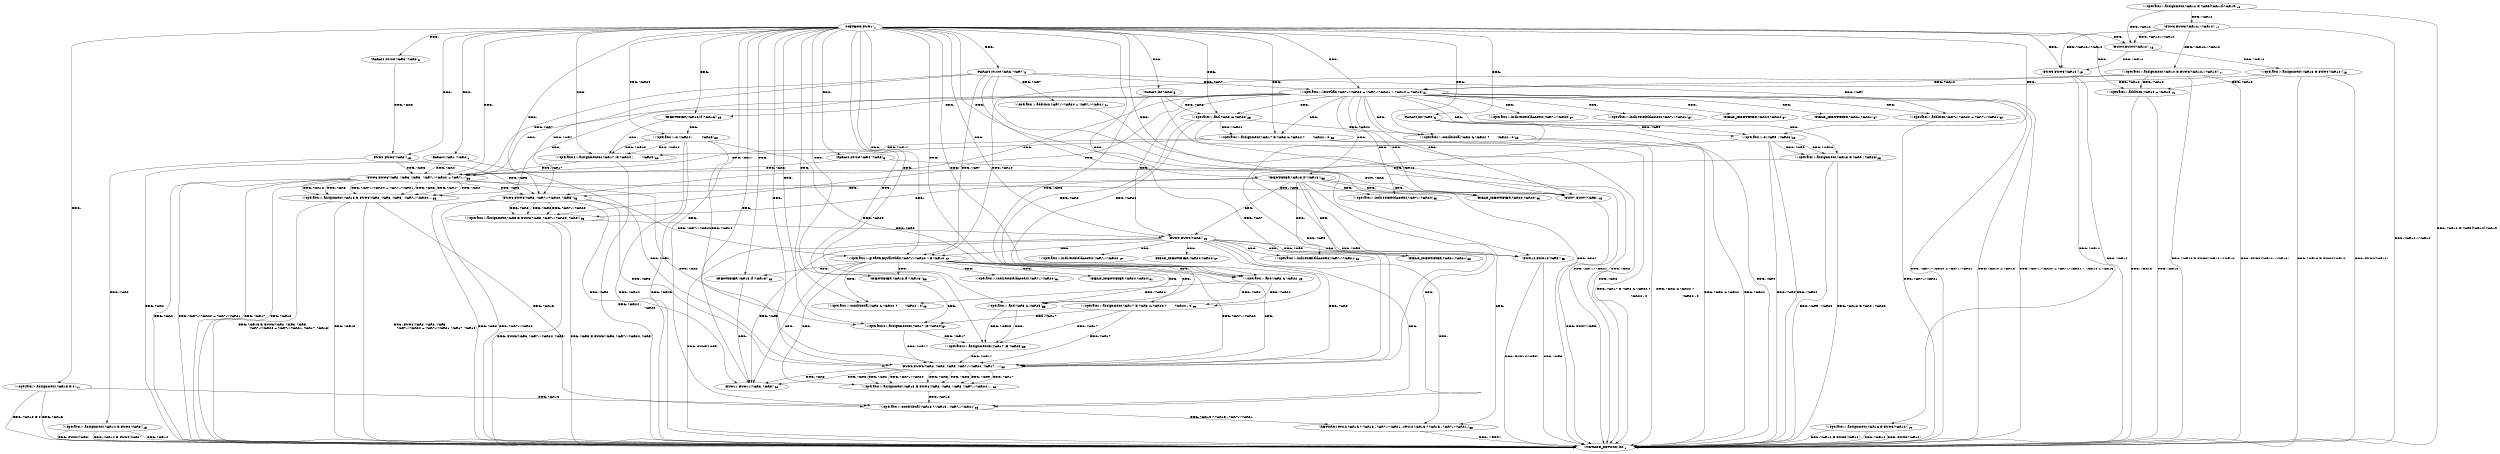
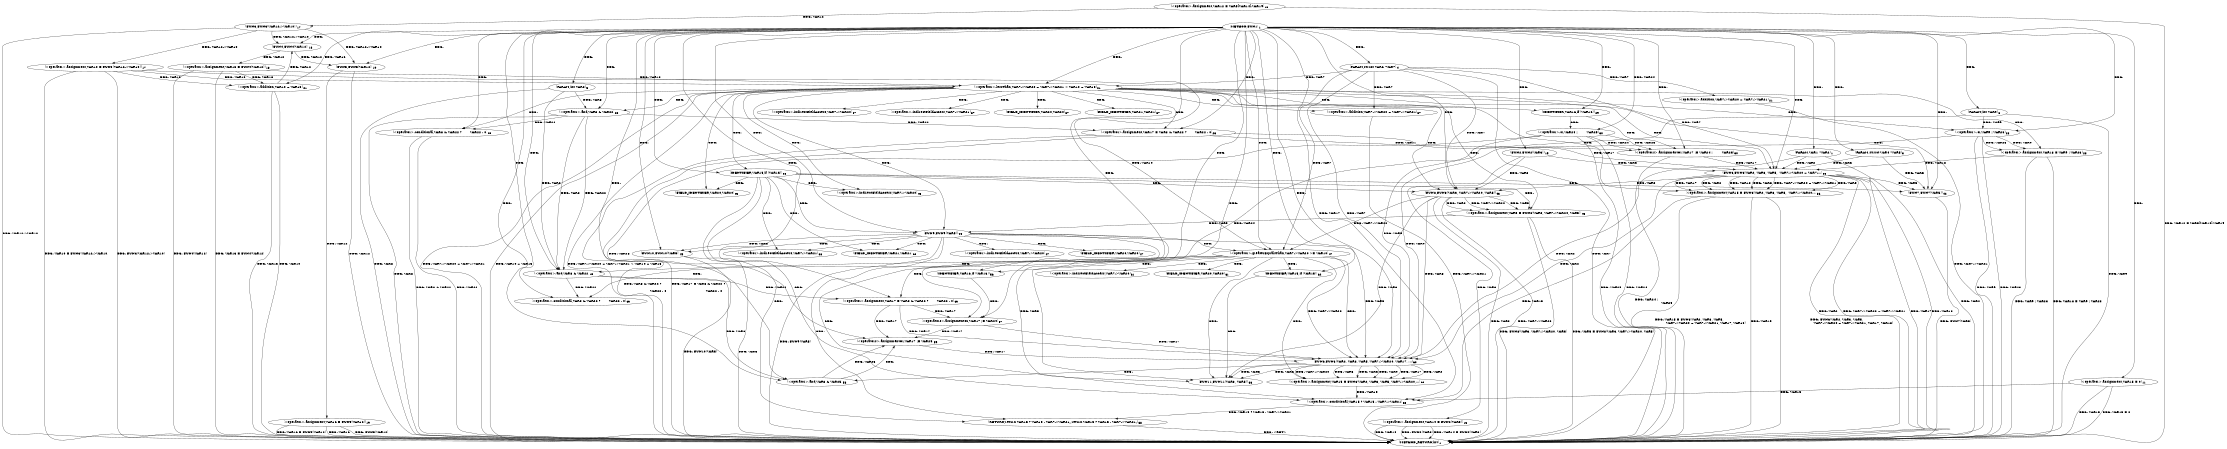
edge "(<operator>.assignment,VAR12 = VAR5[VAR14].VAR19)" -> "(FUN4,FUN4(VAR12))": now "(<operator>.addition,VAR10 + VAR13)" -> "(FUN4,FUN4(VAR12))"
node "(PARAM,struct VAR3 *VAR3)": removed
edge "(METHOD,FUN1)" -> "(<operator>.addition,VAR10 + VAR13)": label "DDG: " -> "DDG: VAR16"
edge "(PARAM,struct VAR4 *VAR5)" -> "(FUN7,FUN7(VAR5))": label "FUN: VAR5" -> "DDG: VAR5"
edge "(METHOD,FUN1)" -> "(<operator>.conditional,VAR15 ? VAR15 : VAR7->VAR21)": label "DDG: " -> "DDG: VAR17"
edge "(PARAM,struct VAR6 *VAR7)" -> "(METHOD_RETURN,int)": label "DDG: CDG7" -> "DDG: VAR7"
edge "(<operator>.greaterEqualsThan,VAR7->VAR20 >= VAR10)" -> "(<operator>.and,VAR8 & VAR25)": now "(FUN6,FUN6(VAR2, VAR3, VAR5, VAR7->VAR20, VAR17, ...)" -> "(<operator>.and,VAR8 & VAR25)"
